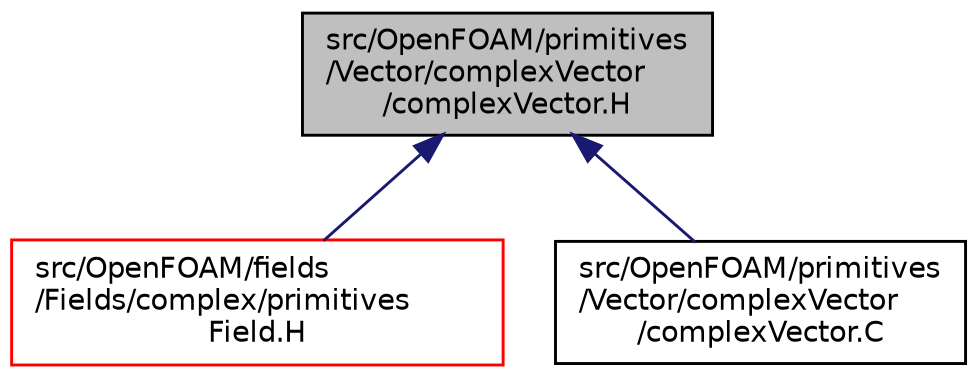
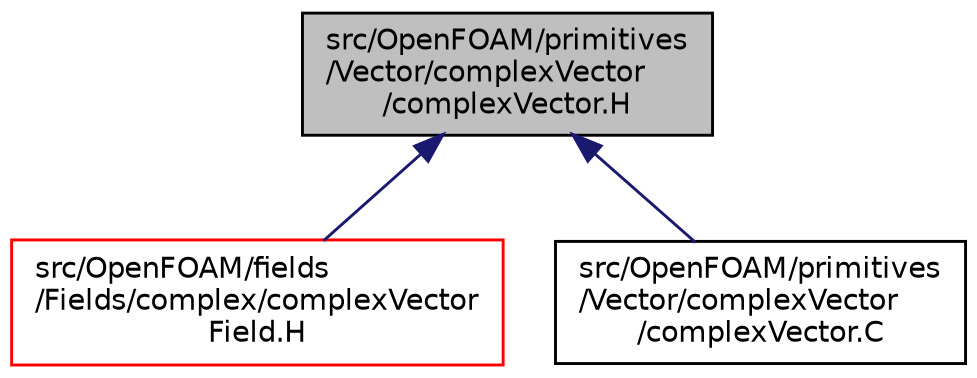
node "src/OpenFOAM/fields /Fields/complex/primitives Field.H": label "src/OpenFOAM/fields /Fields/complex/primitives Field.H" -> "src/OpenFOAM/fields /Fields/complex/complexVector Field.H"
